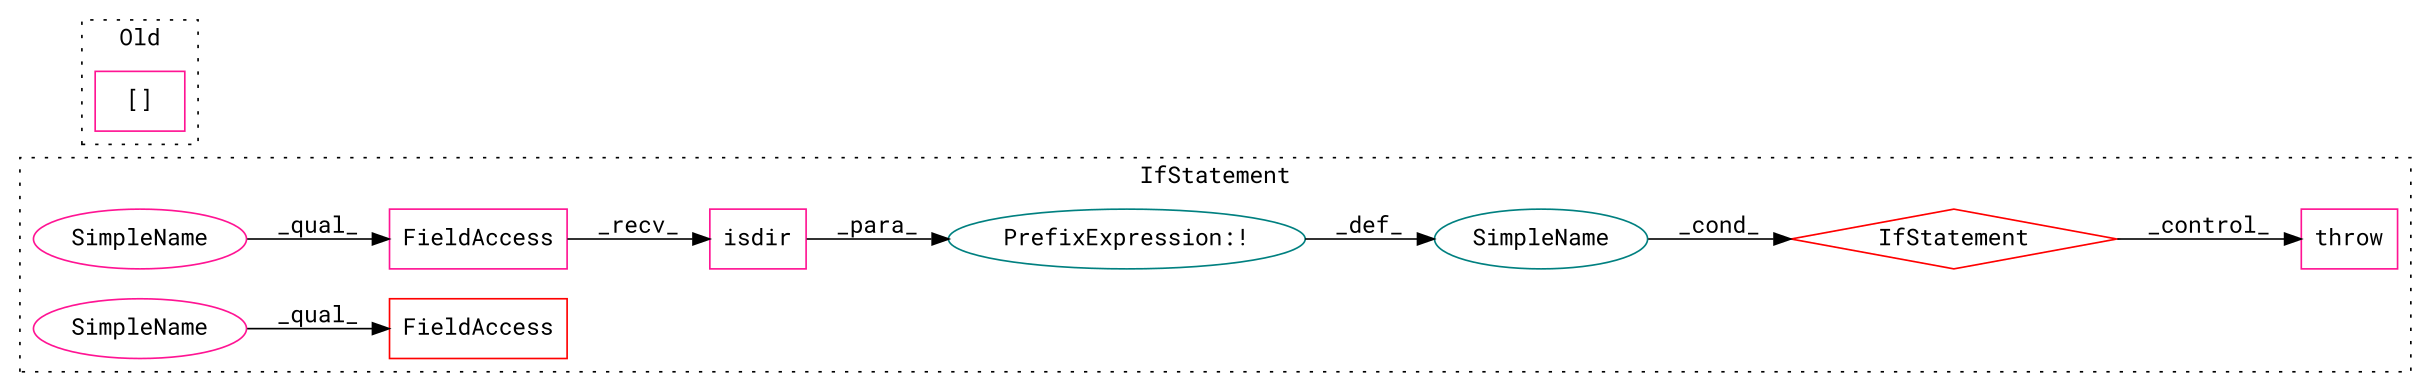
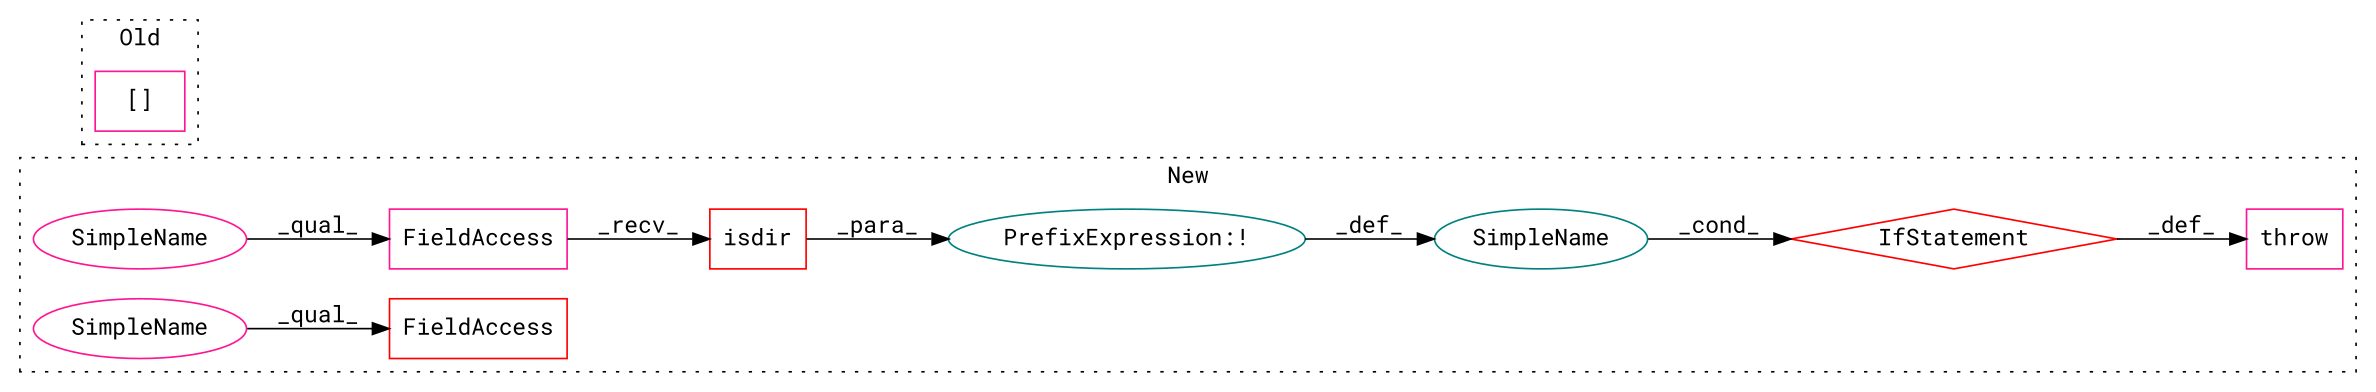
cluster "IfStatement": label "IfStatement" -> "New"
edge "IfStatement" -> "throw": label "_control_" -> "_def_"
node "isdir": color deeppink -> red
